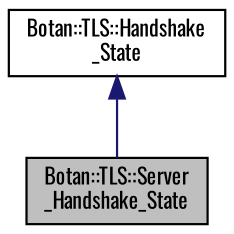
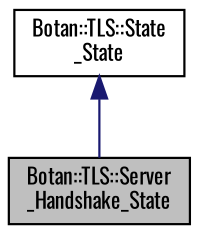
node "Botan::TLS::Handshake _State": label "Botan::TLS::Handshake _State" -> "Botan::TLS::State _State"
